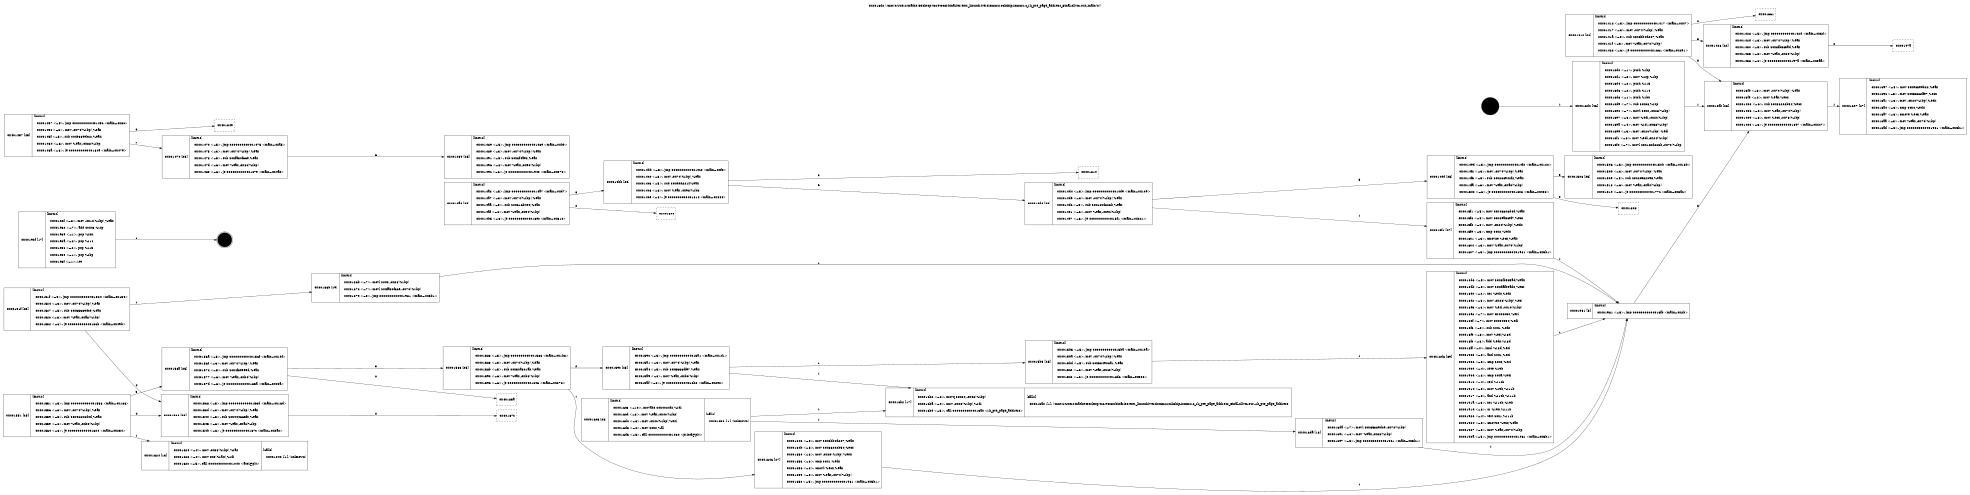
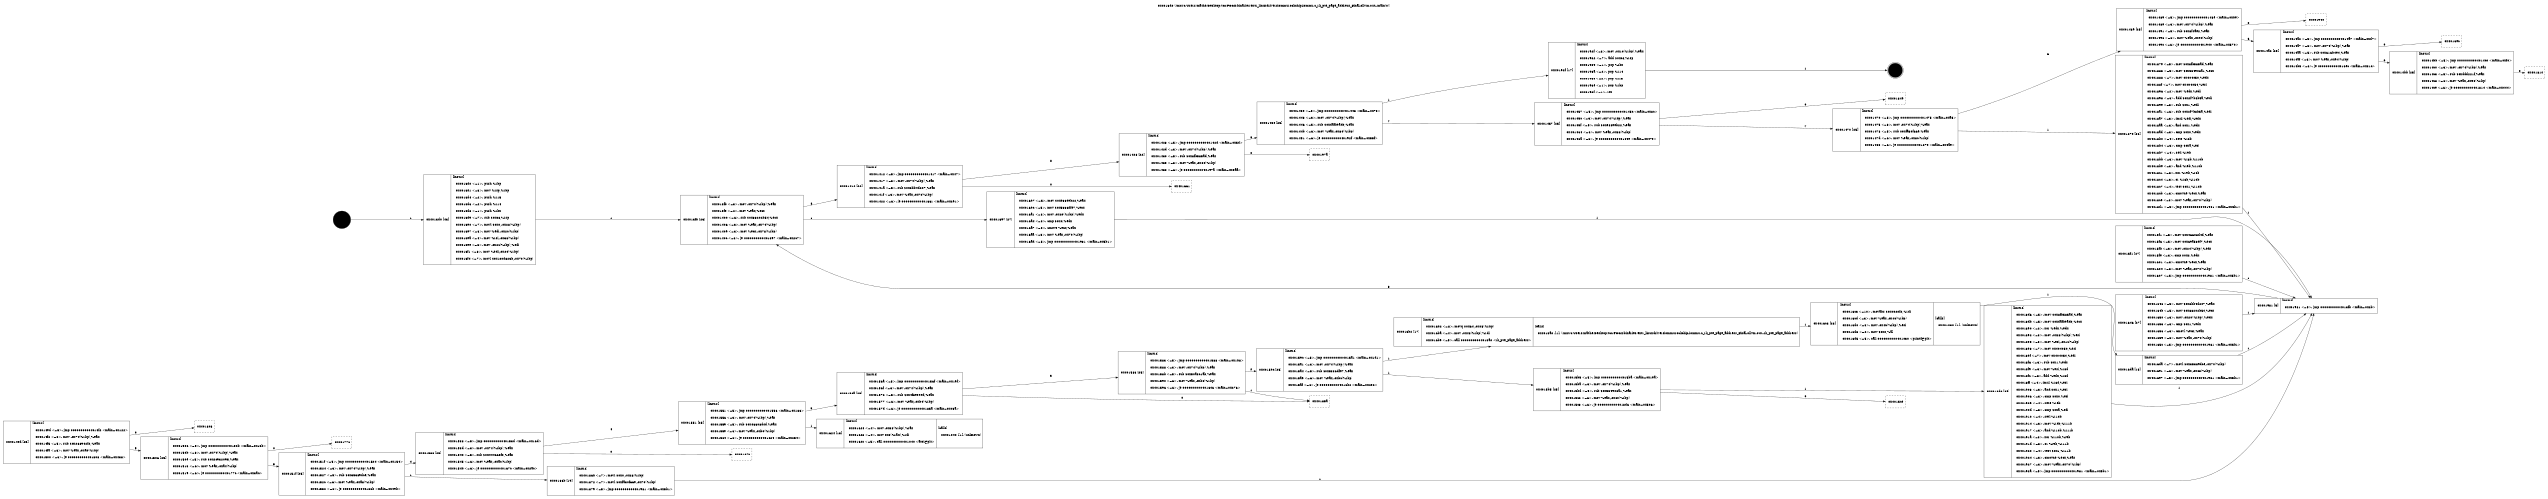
node "0x401940": added
edge "0x401489 [25]" -> "0x4014a2 [25]": added, label "6"
edge "0x401412 [22]" -> "0x4013fb [23]": reversed
node "0x40143e [25]": added
node "0x40187e [88]": added
node "0x4014d4 [25]": removed
edge "0x401697 [27]" -> "0x401981 [5]": added, label "1"
node "0x4015ce": added
edge "0x4016c3 [23]" -> "0x4016b2 [17]": reversed
edge "0x401551 [25]" -> "0x401538 [25]": reversed
node "0x40177c": added
edge "0x401506 [25]" -> "0x40151f [25]": added, label "5"
edge "0x401583 [25]" -> "0x401646 [27]": now "0x401583 [25]" -> "0x40185a"
